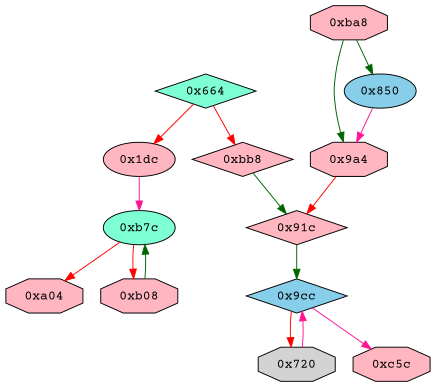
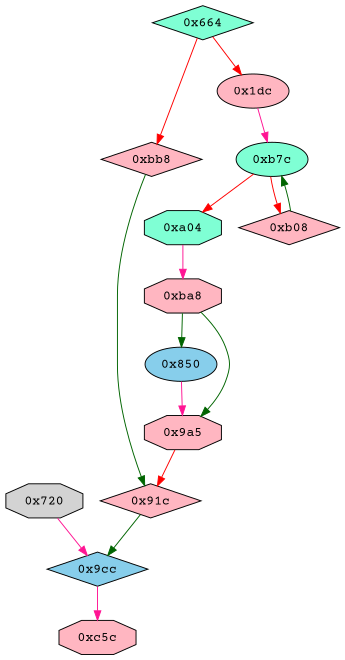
node "0x9a4": label "0x9a4" -> "0x9a5"
edge "0xa04" -> "0xba8": added
node "0xa04": fillcolor lightpink -> aquamarine
node "0xb08": shape octagon -> diamond
edge "0x9cc" -> "0x720": removed
